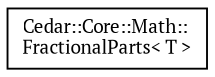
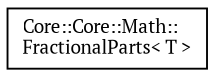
node "Cedar::Core::Math:: FractionalParts< T >": label "Cedar::Core::Math:: FractionalParts< T >" -> "Core::Core::Math:: FractionalParts< T >"
